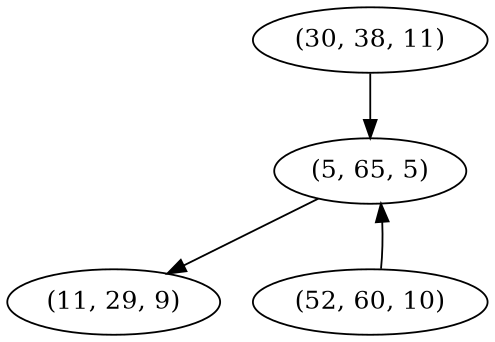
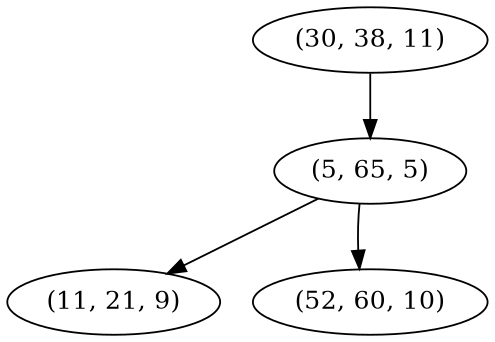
edge "(52, 60, 10)" -> "(5, 65, 5)": reversed
node "(11, 29, 9)": label "(11, 29, 9)" -> "(11, 21, 9)"
